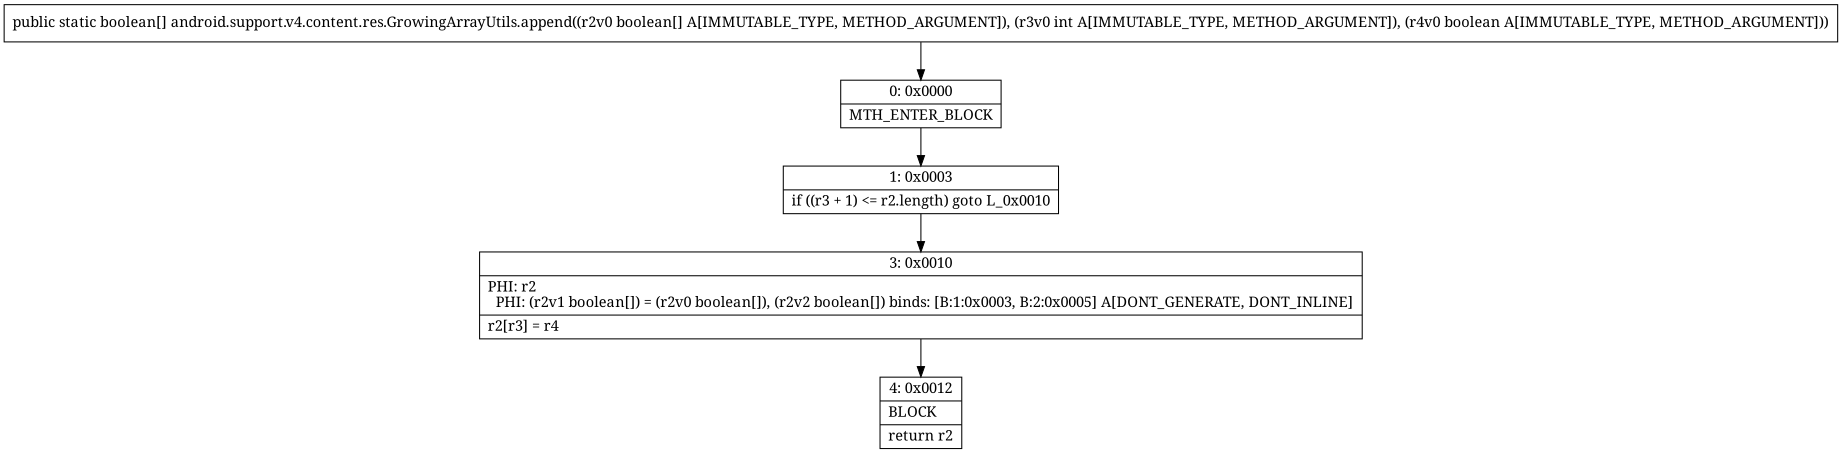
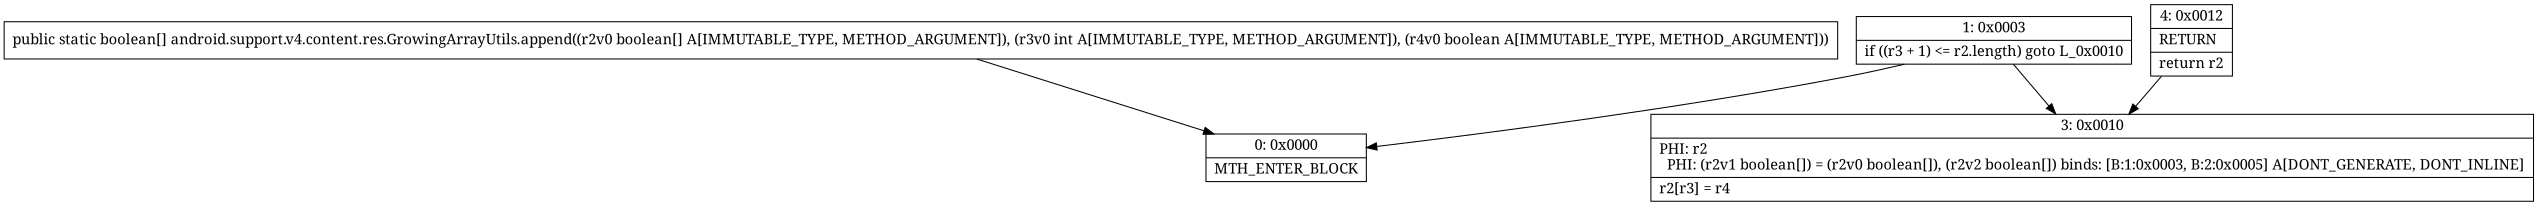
edge "0: 0x0000" -> "1: 0x0003": reversed
edge "3: 0x0010" -> "4: 0x0012": reversed
node "4: 0x0012": text "BLOCK" -> "RETURN"
